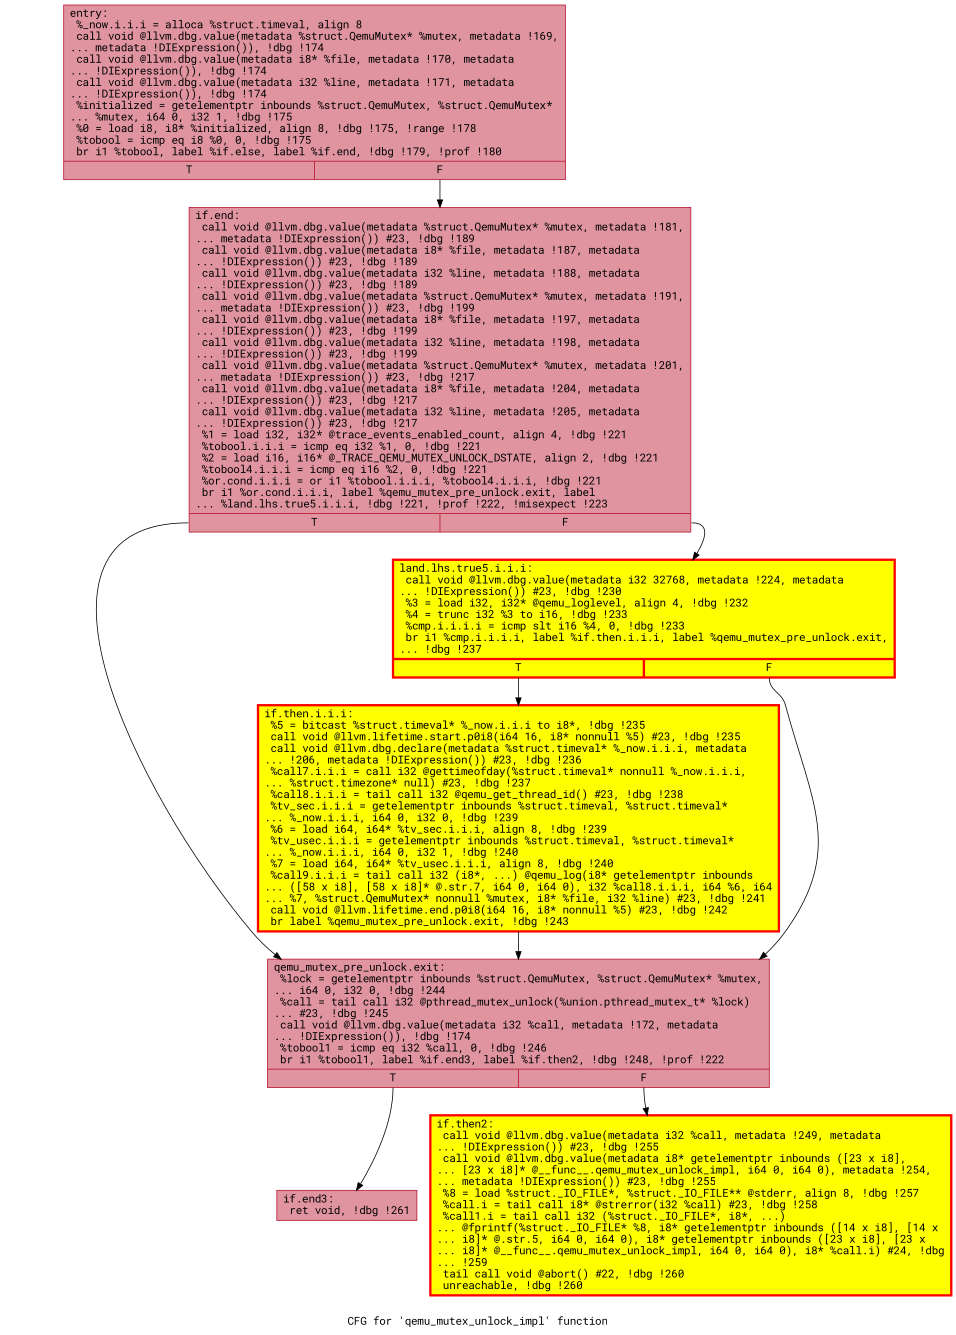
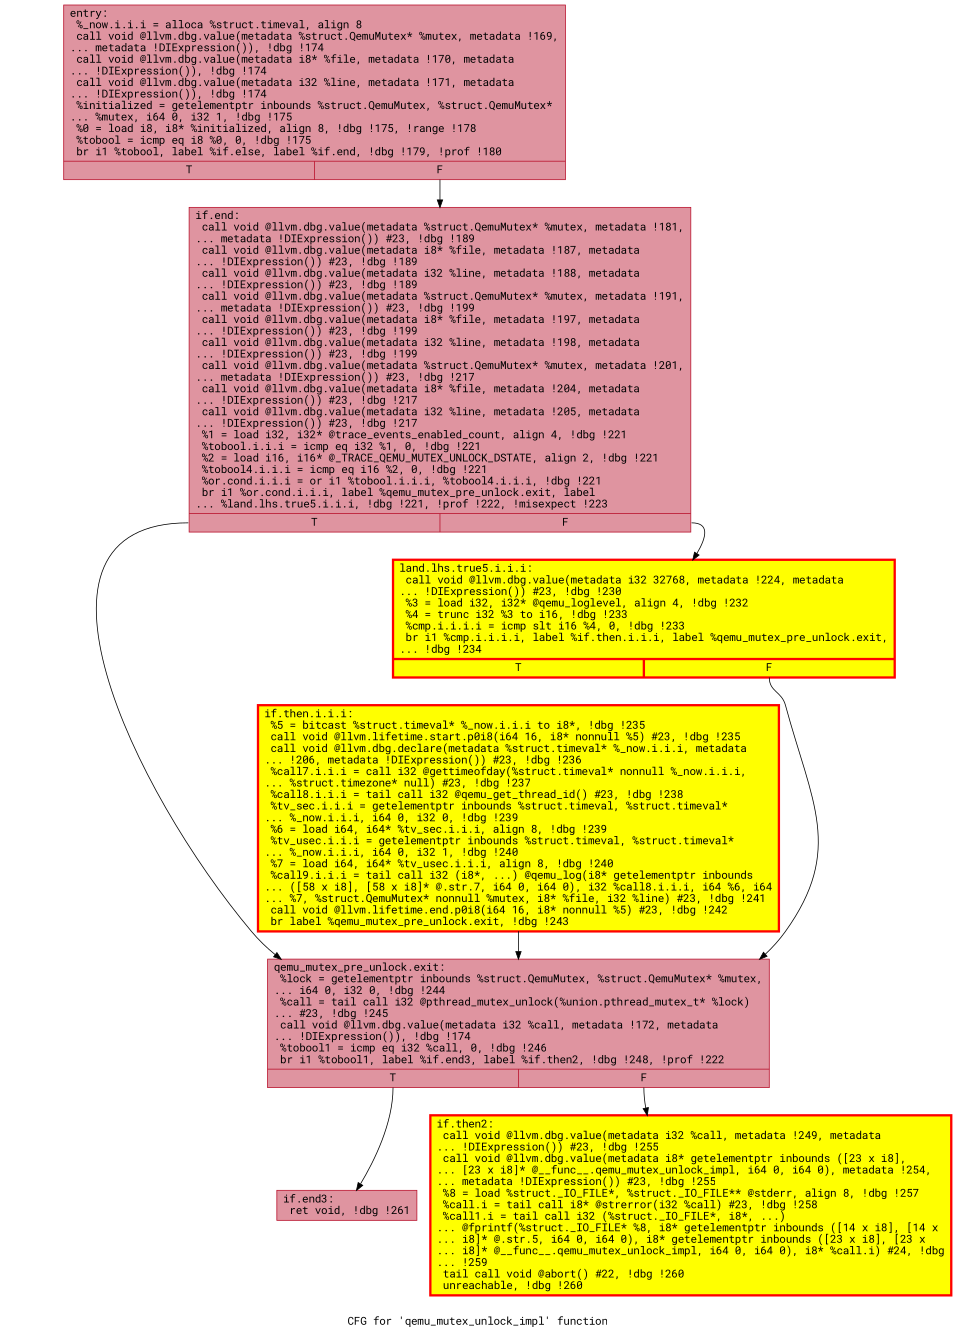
node "land.lhs.true5.i.i.i:": text "... !dbg !237" -> "... !dbg !234"
edge "land.lhs.true5.i.i.i:" -> "if.then.i.i.i:": removed
